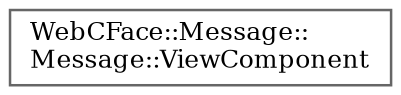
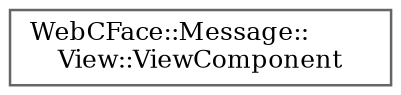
node "WebCFace::Message:: Message::ViewComponent": label "WebCFace::Message:: Message::ViewComponent" -> "WebCFace::Message:: View::ViewComponent"
